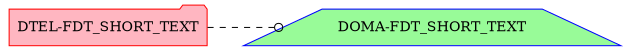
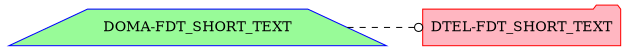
edge "DTEL-FDT_SHORT_TEXT" -> "DOMA-FDT_SHORT_TEXT": reversed
